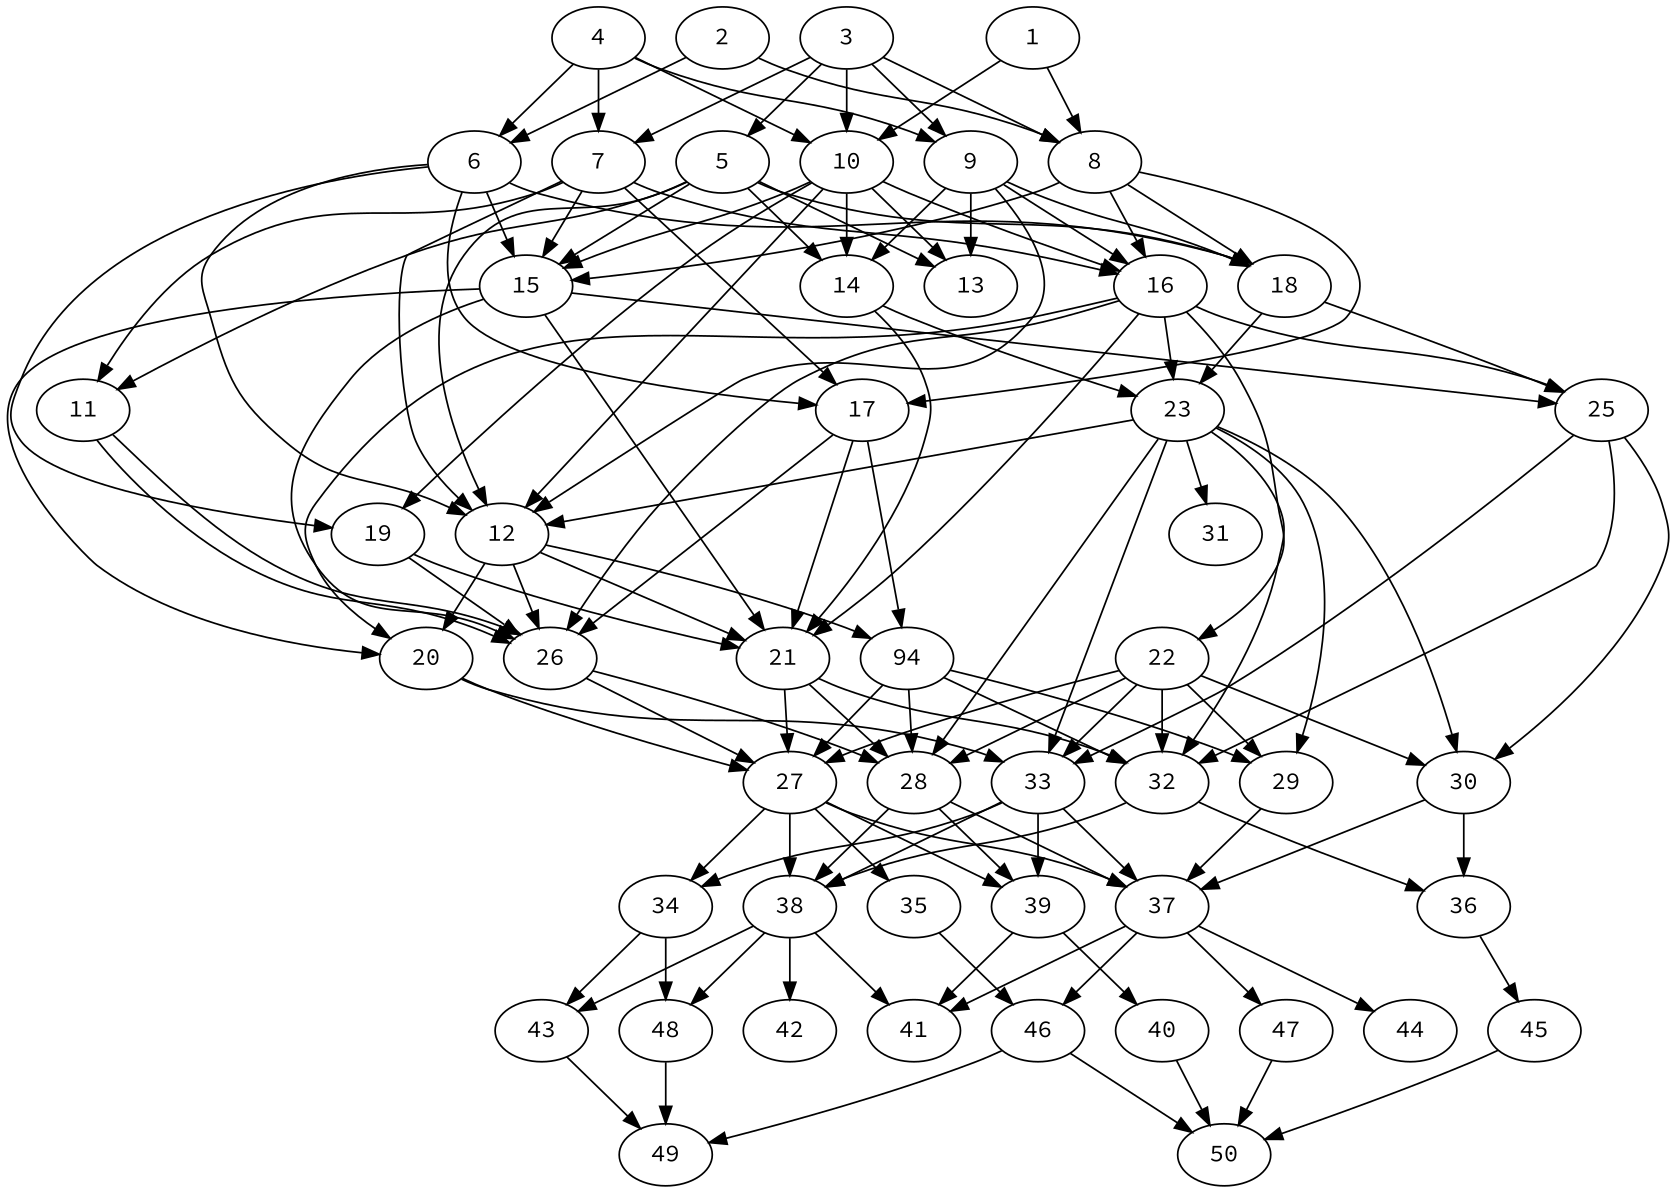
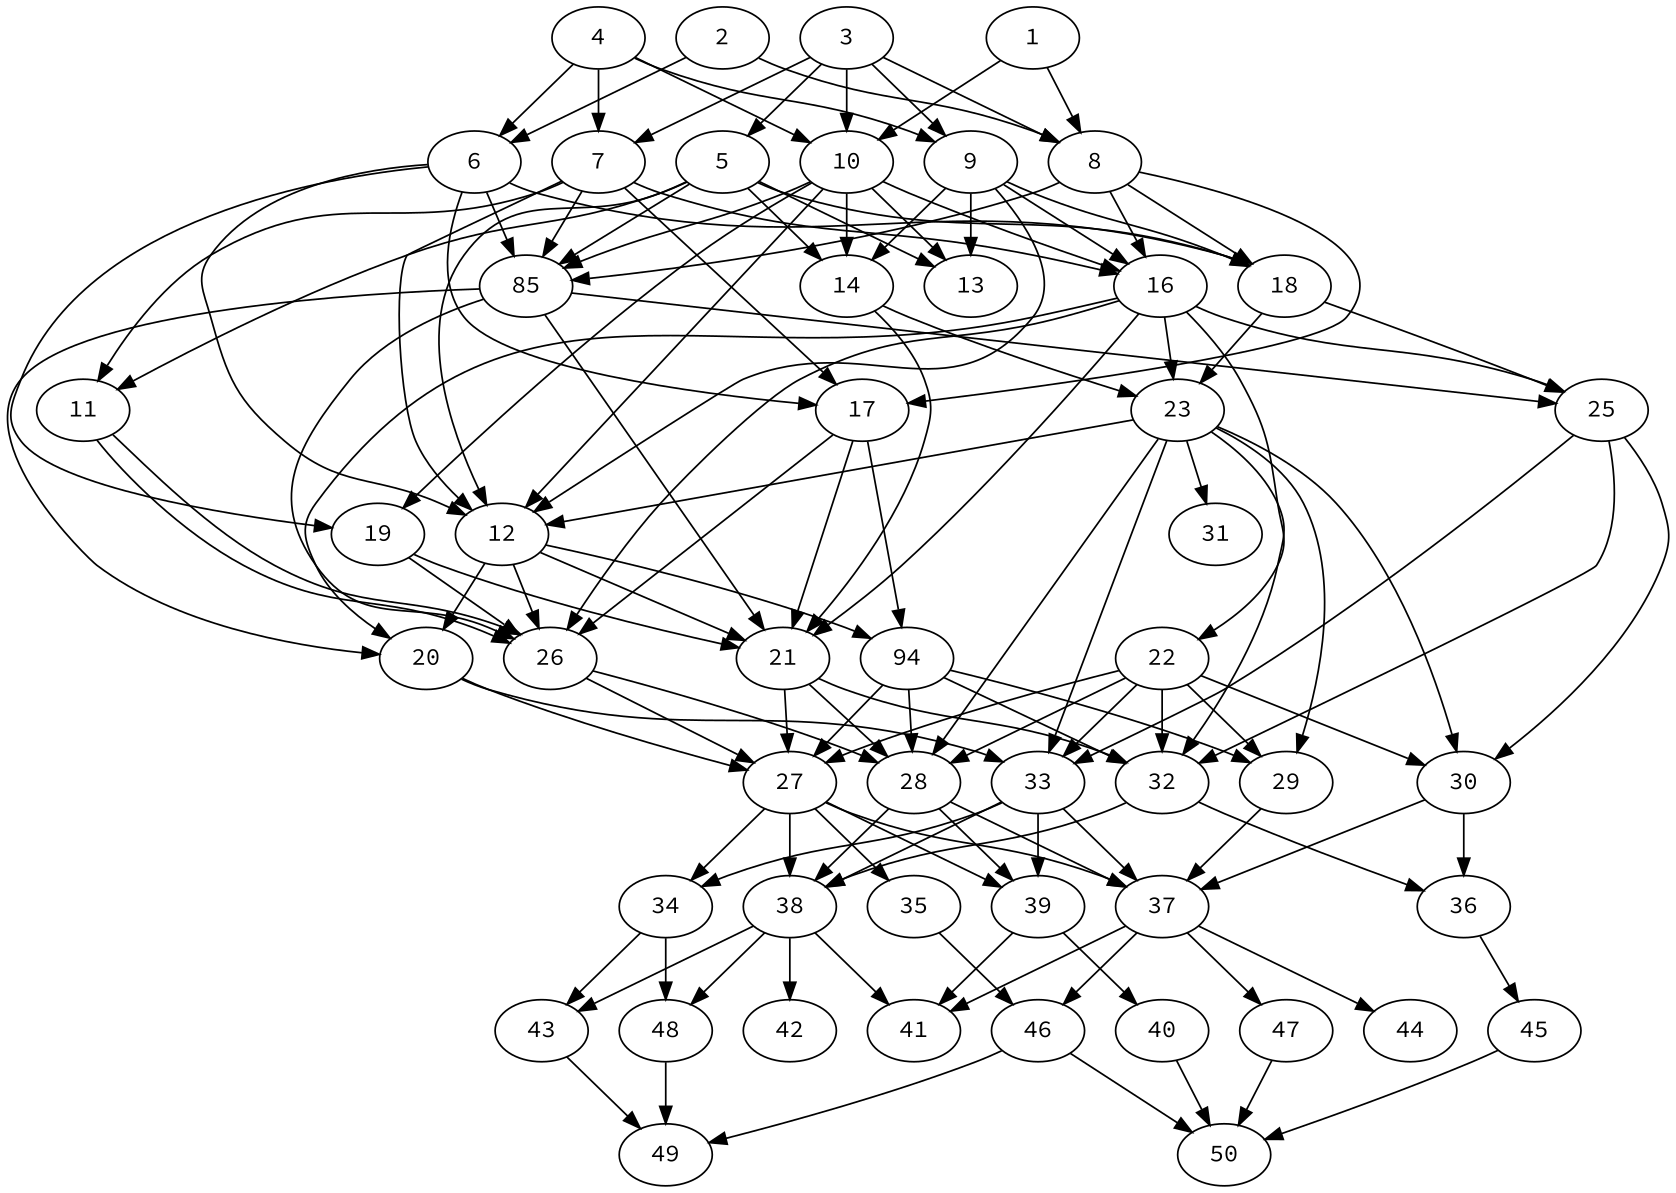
node "15": label "15" -> "85"
